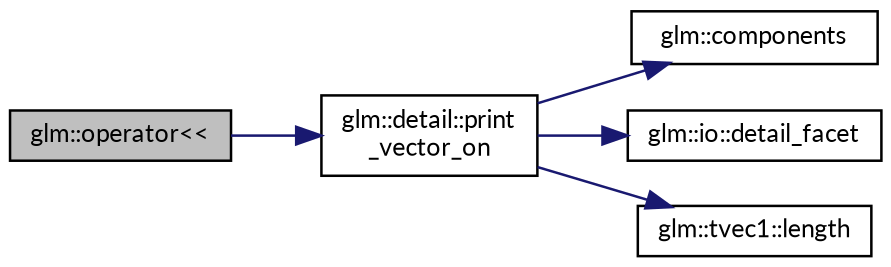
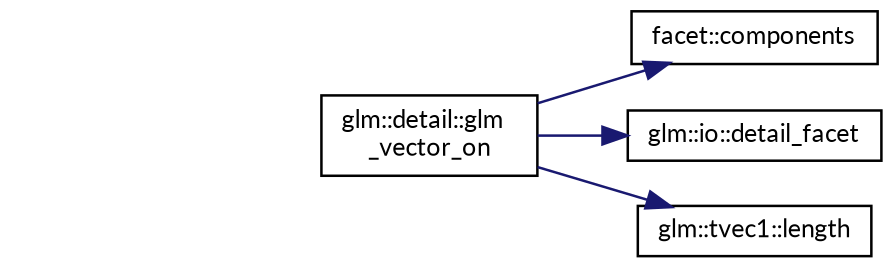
node "glm::components": label "glm::components" -> "facet::components"
node "glm::operator<<": removed
node "glm::detail::print _vector_on": label "glm::detail::print _vector_on" -> "glm::detail::glm _vector_on"
